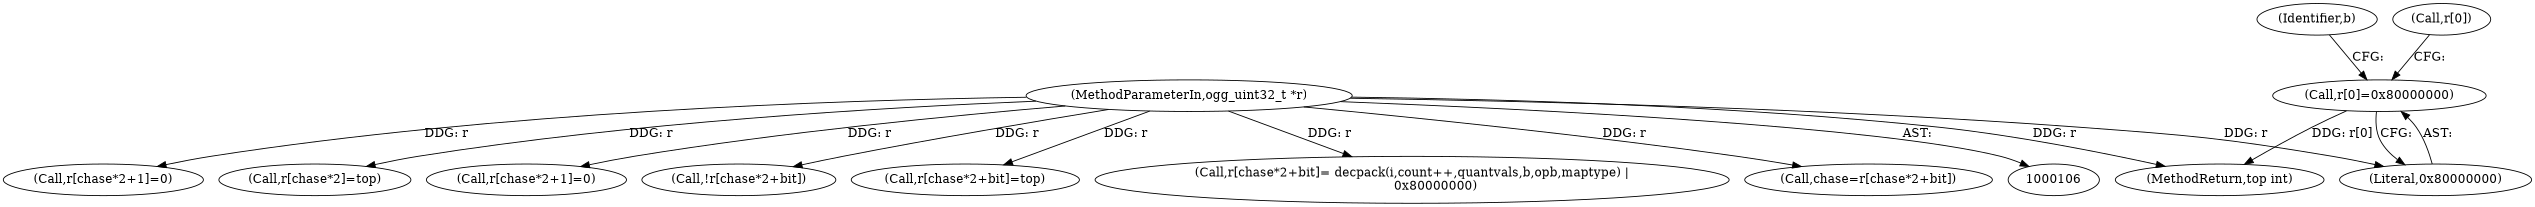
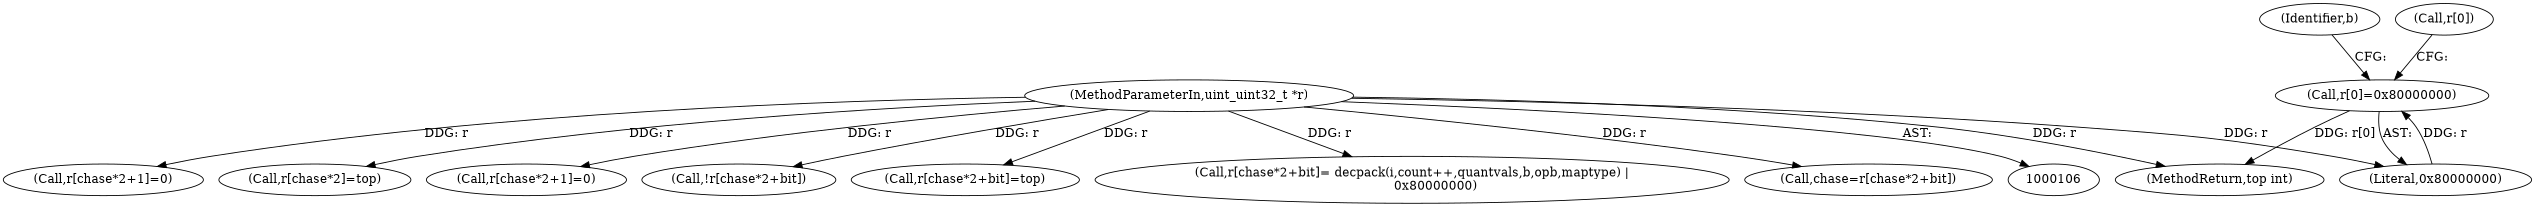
node "(MethodParameterIn,ogg_uint32_t *r)": label "(MethodParameterIn,ogg_uint32_t *r)" -> "(MethodParameterIn,uint_uint32_t *r)"
edge "(Call,r[0]=0x80000000)" -> "(Literal,0x80000000)": label "CFG: " -> "AST: "
edge "(Literal,0x80000000)" -> "(Call,r[0]=0x80000000)": label "AST: " -> "DDG: r"
